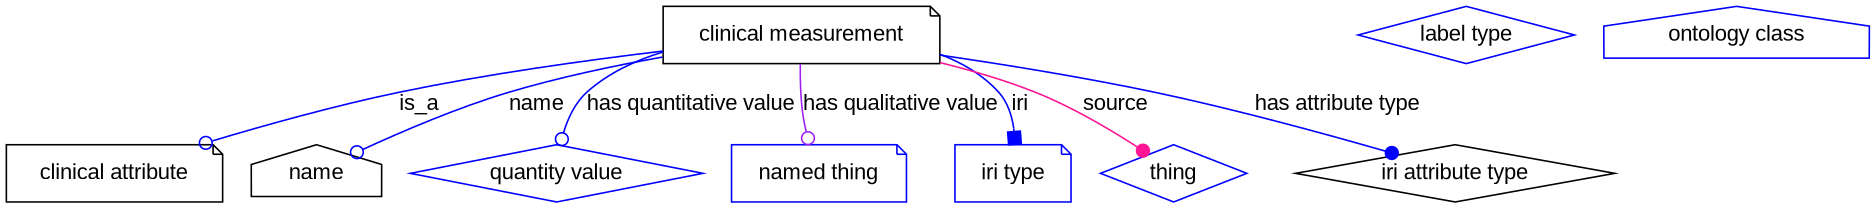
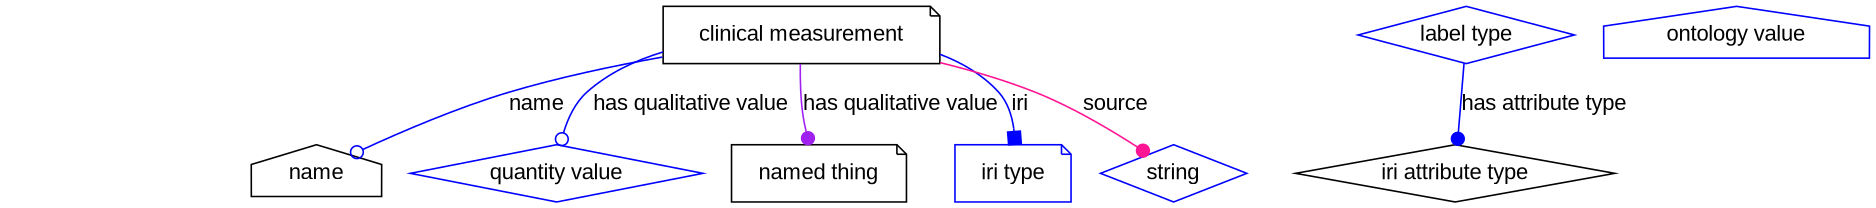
node "ontology class": label "ontology class" -> "ontology value"
edge "clinical measurement" -> "iri attribute type": now "label type" -> "iri attribute type"
edge "clinical measurement" -> "named thing": arrowhead odot -> dot
edge "clinical measurement" -> "quantity value": label "has quantitative value" -> "has qualitative value"
node "clinical attribute": removed
node "named thing": color blue -> black
node "thing": label "thing" -> "string"
